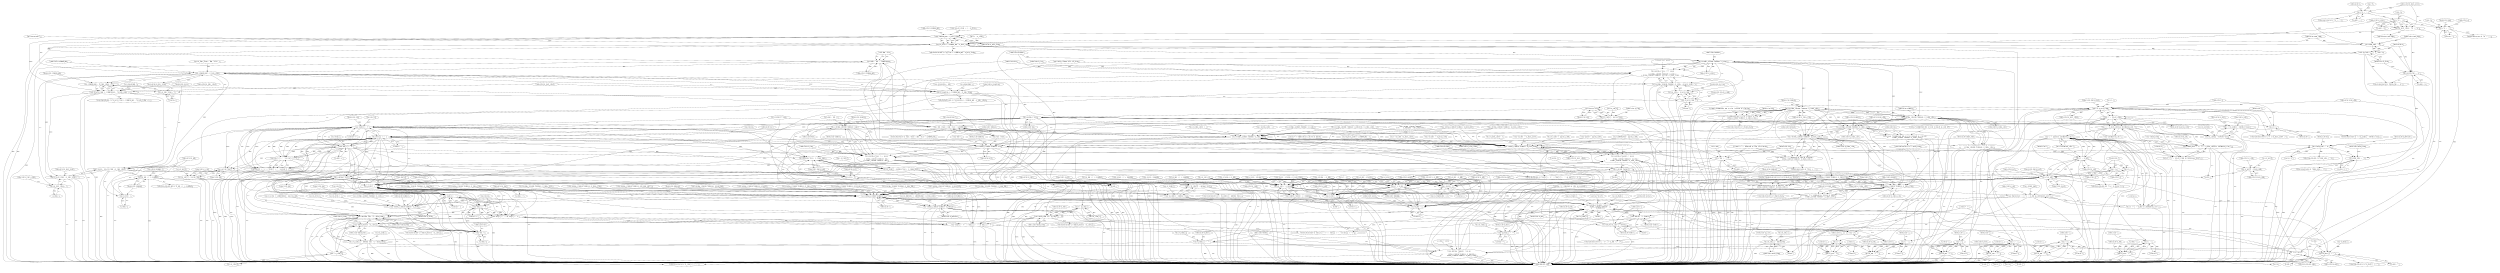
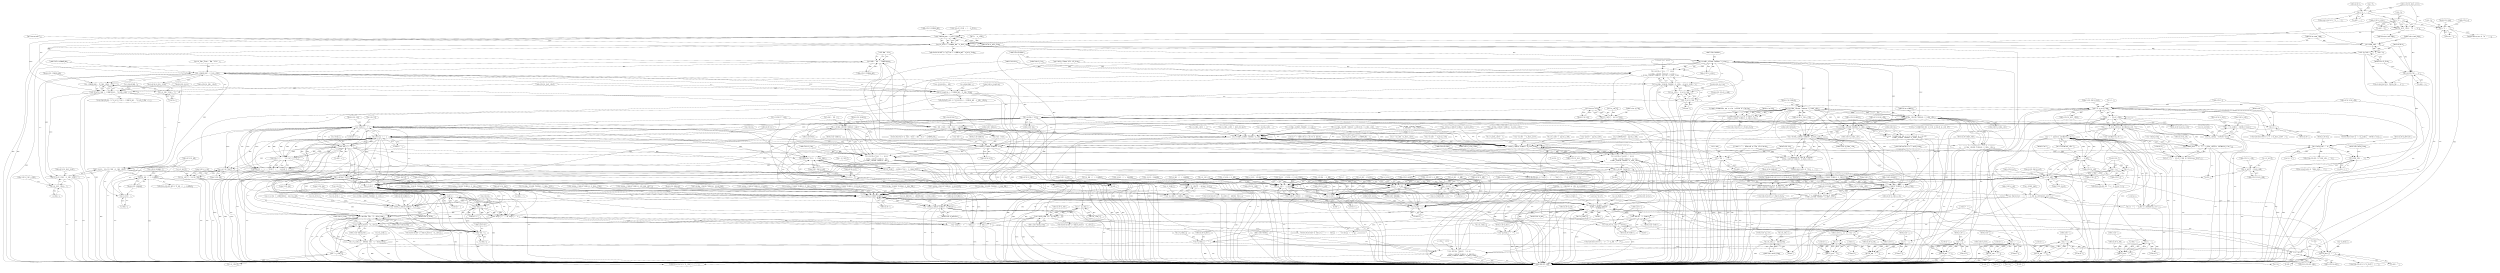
node "(Call,p_repl_lines != ptrn_copiable)": added
node "(Literal,'*')": removed
